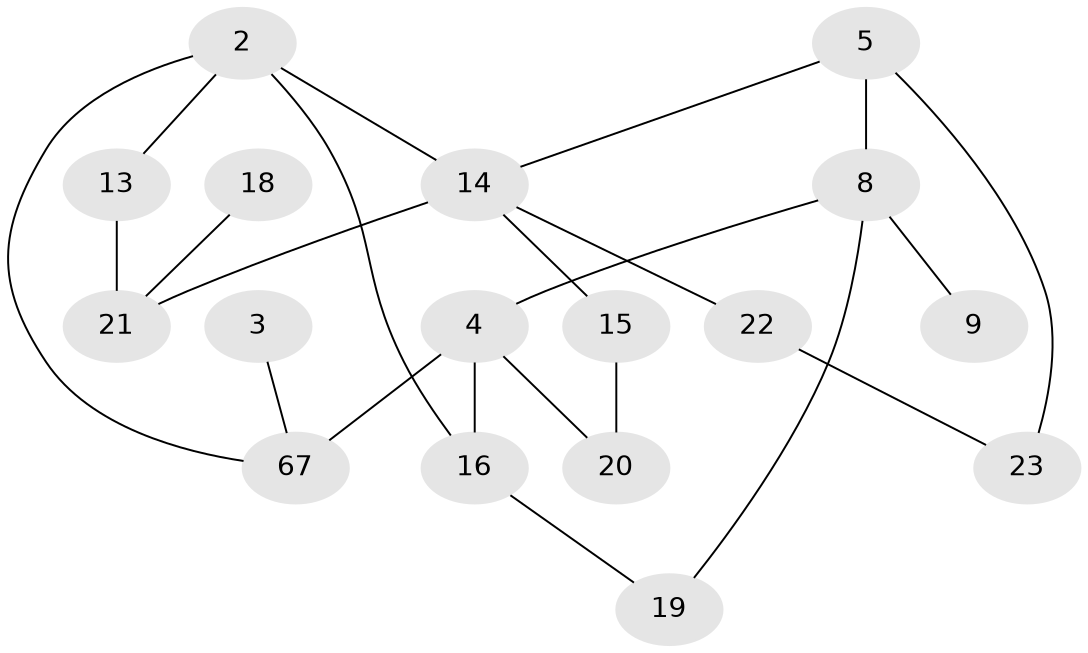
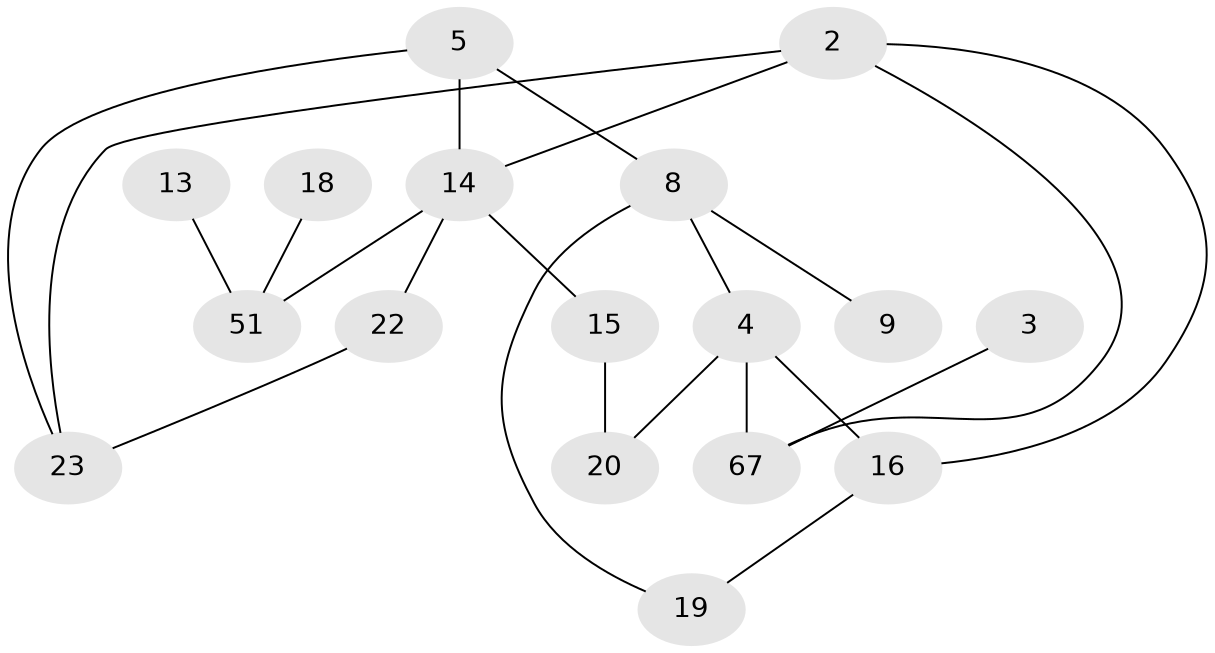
edge "2" -- "13": now "2" -- "23"
node "21": label "21" -> "51"
